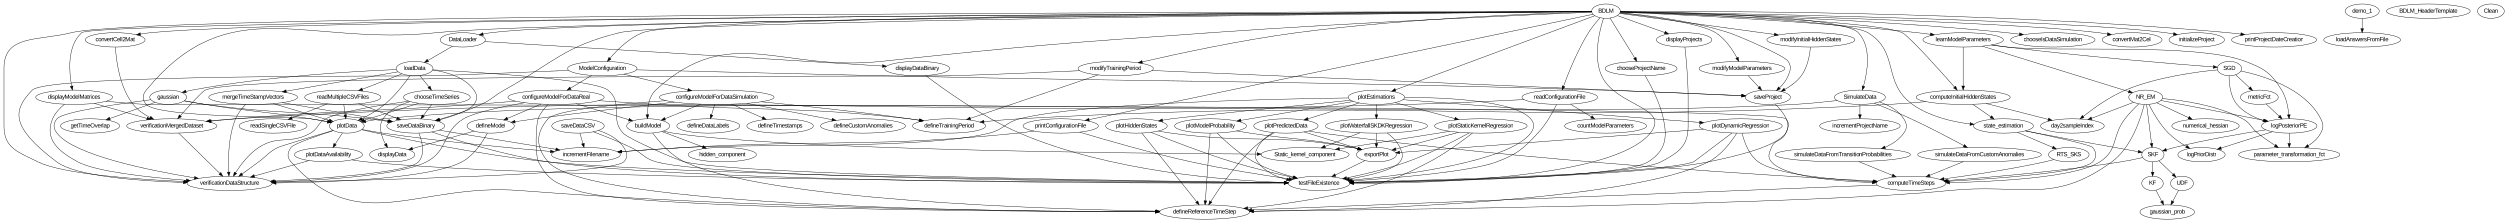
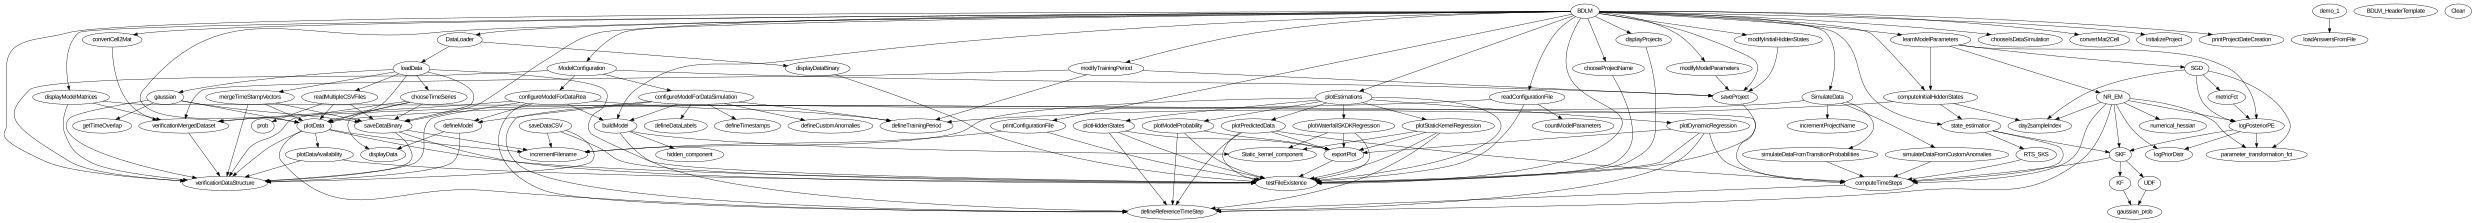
node "readSingleCSVFile": label "readSingleCSVFile" -> "prob"
